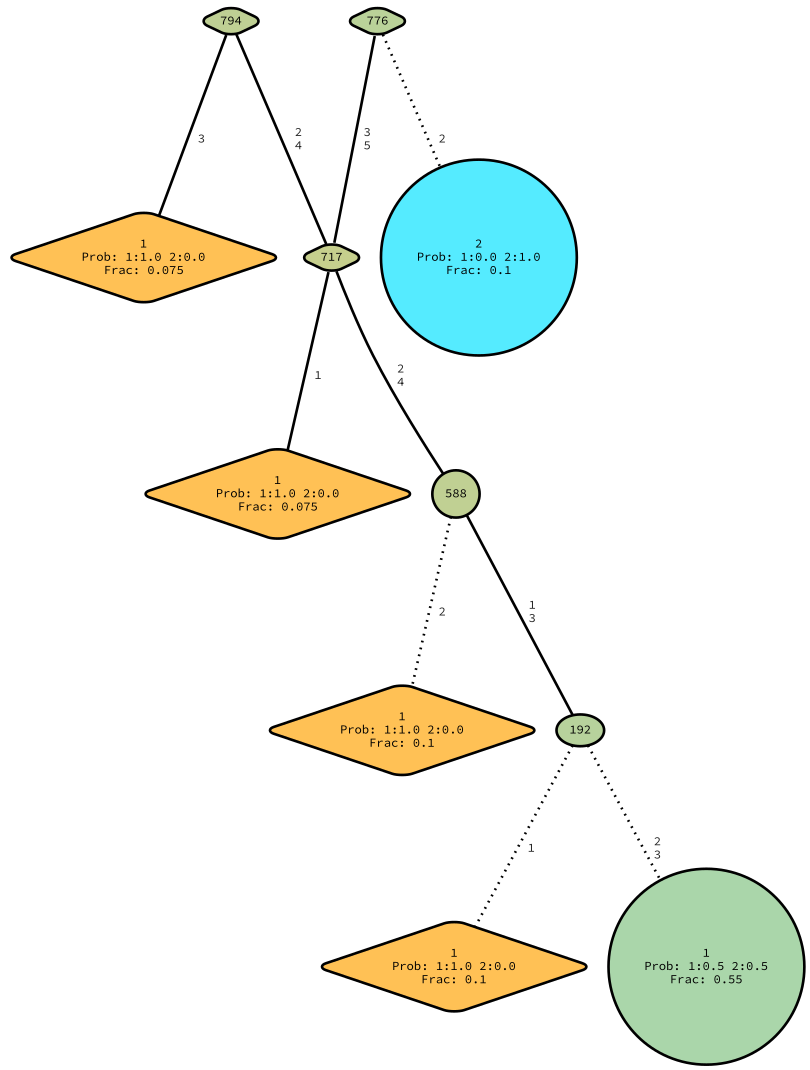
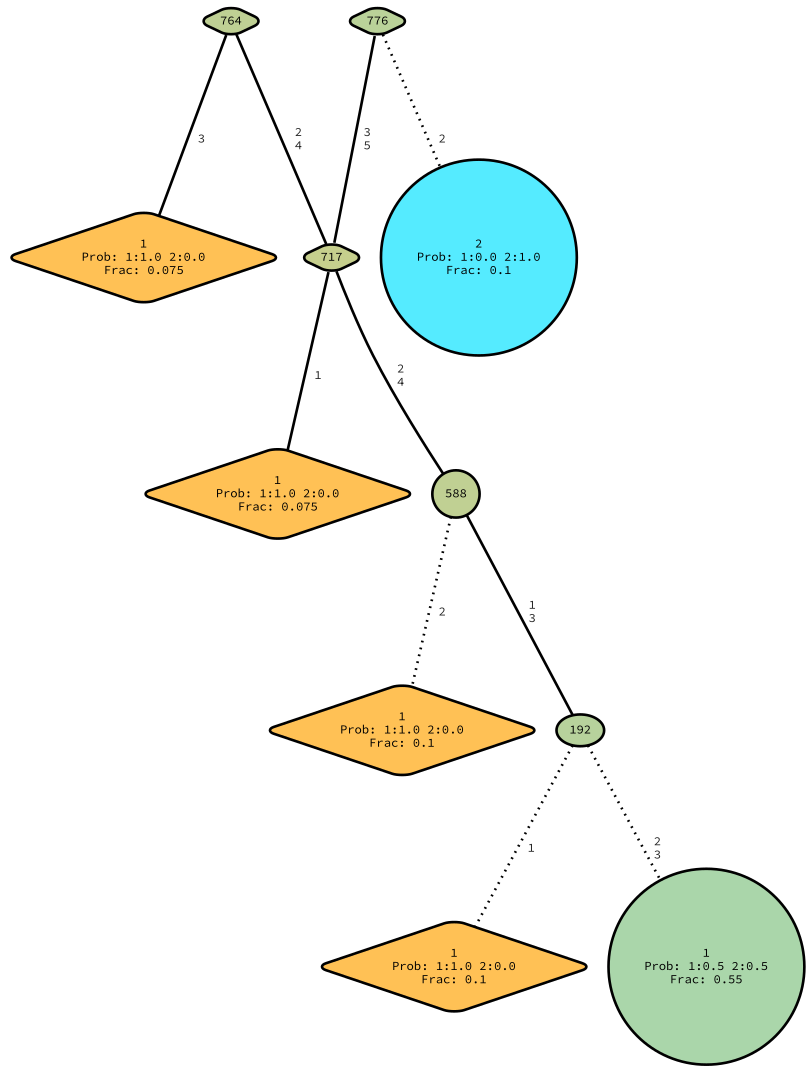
node "794": label "794" -> "764"
